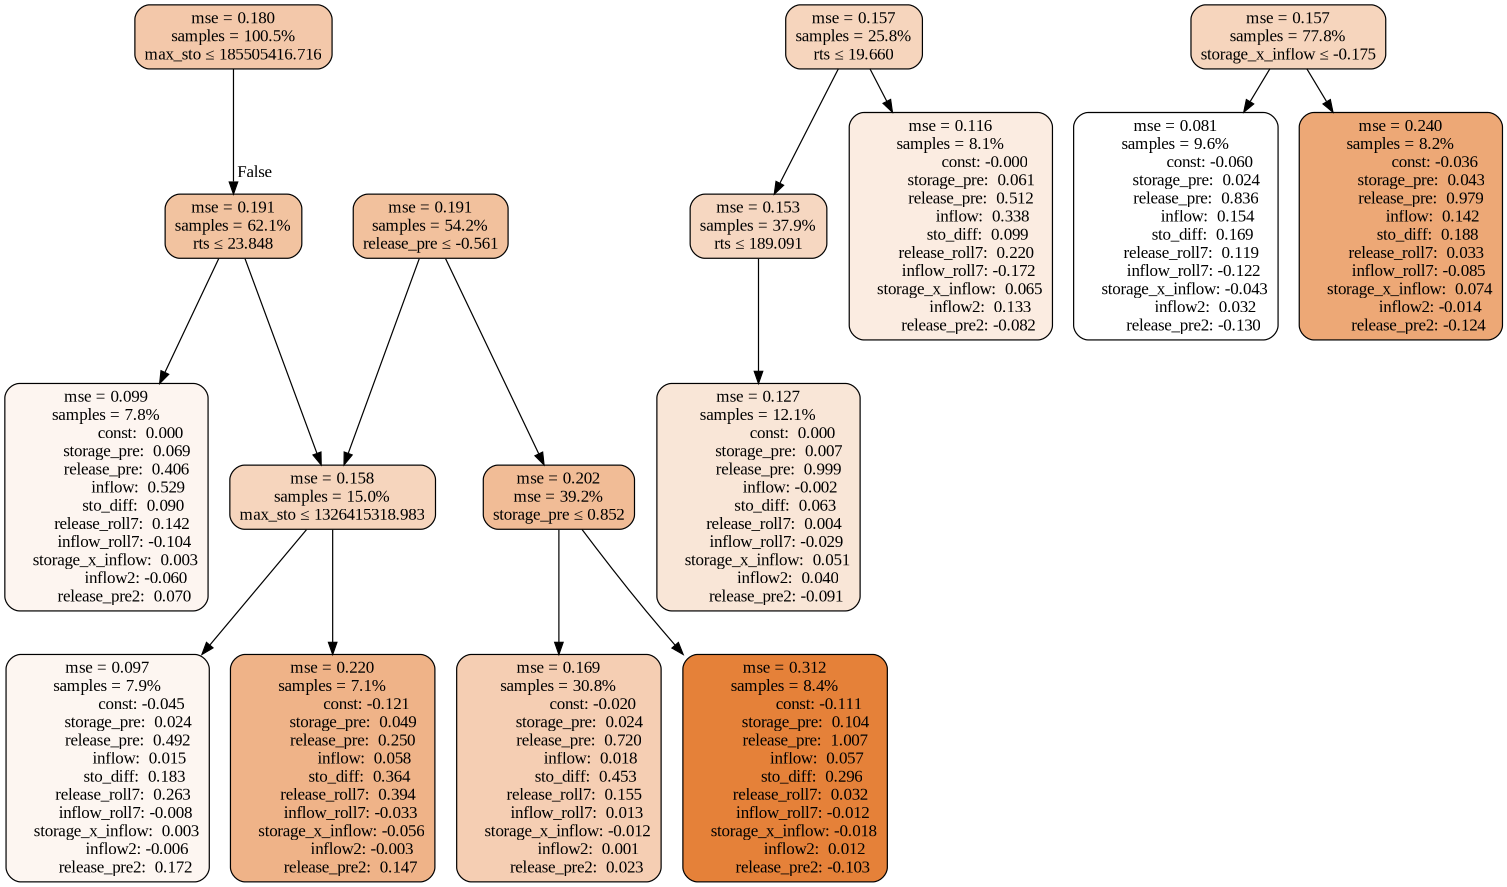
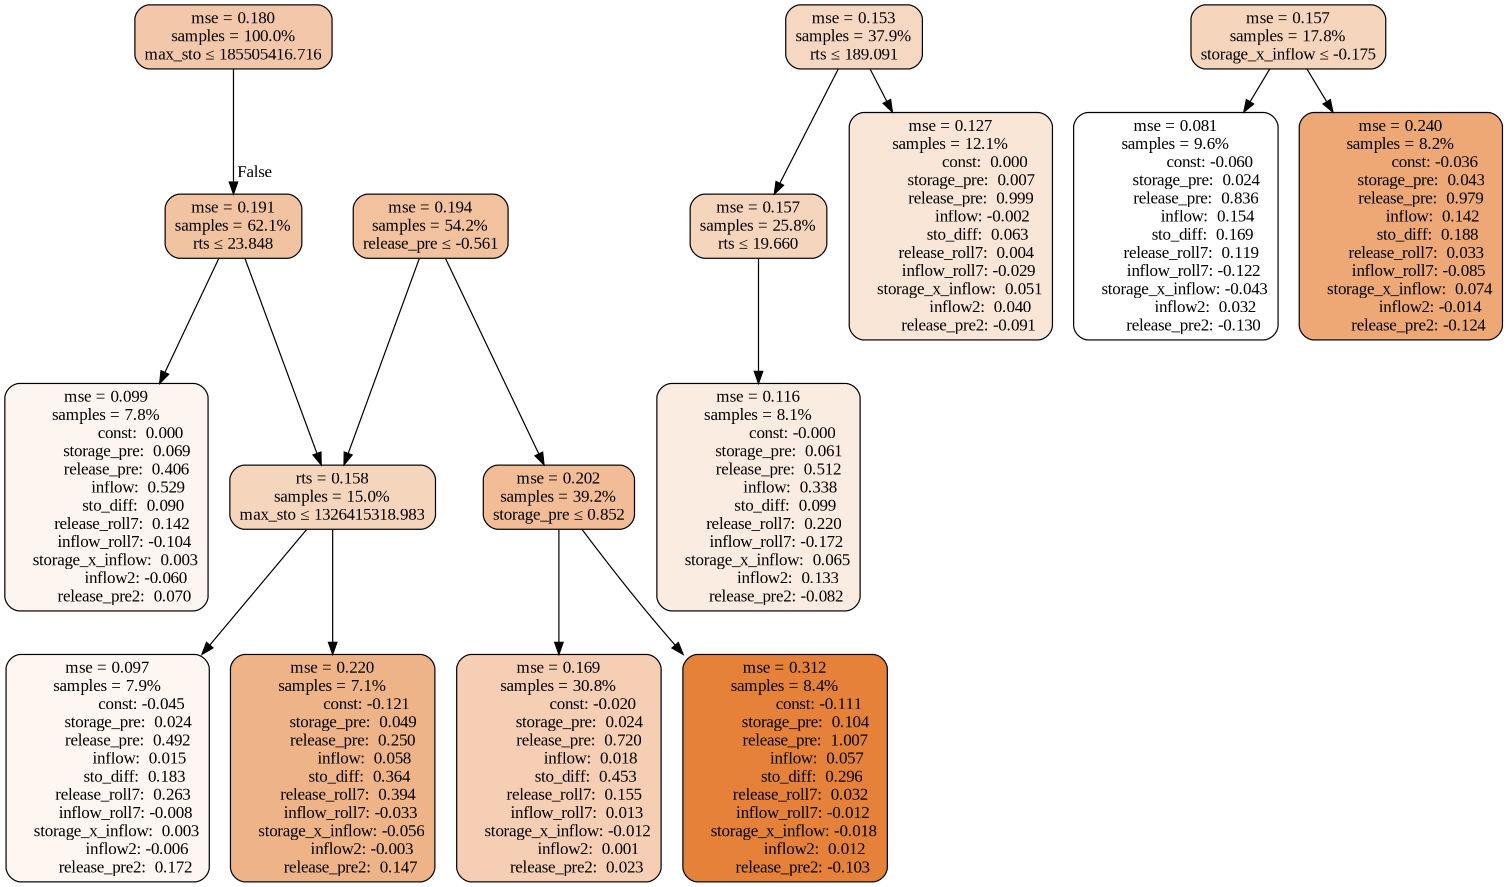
node "mse = 0.180 samples = 100.5% max_sto ≤ 185505416.716": label "mse = 0.180 samples = 100.5% max_sto ≤ 185505416.716" -> "mse = 0.180 samples = 100.0% max_sto ≤ 185505416.716"
node "mse = 0.157 samples = 77.8% storage_x_inflow ≤ -0.175": label "mse = 0.157 samples = 77.8% storage_x_inflow ≤ -0.175" -> "mse = 0.157 samples = 17.8% storage_x_inflow ≤ -0.175"
edge "mse = 0.157 samples = 25.8% rts ≤ 19.660" -> "mse = 0.153 samples = 37.9% rts ≤ 189.091": reversed
node "mse = 0.191 samples = 54.2% release_pre ≤ -0.561": label "mse = 0.191 samples = 54.2% release_pre ≤ -0.561" -> "mse = 0.194 samples = 54.2% release_pre ≤ -0.561"
node "mse = 0.158 samples = 15.0% max_sto ≤ 1326415318.983": label "mse = 0.158 samples = 15.0% max_sto ≤ 1326415318.983" -> "rts = 0.158 samples = 15.0% max_sto ≤ 1326415318.983"
node "mse = 0.202 mse = 39.2% storage_pre ≤ 0.852": label "mse = 0.202 mse = 39.2% storage_pre ≤ 0.852" -> "mse = 0.202 samples = 39.2% storage_pre ≤ 0.852"
